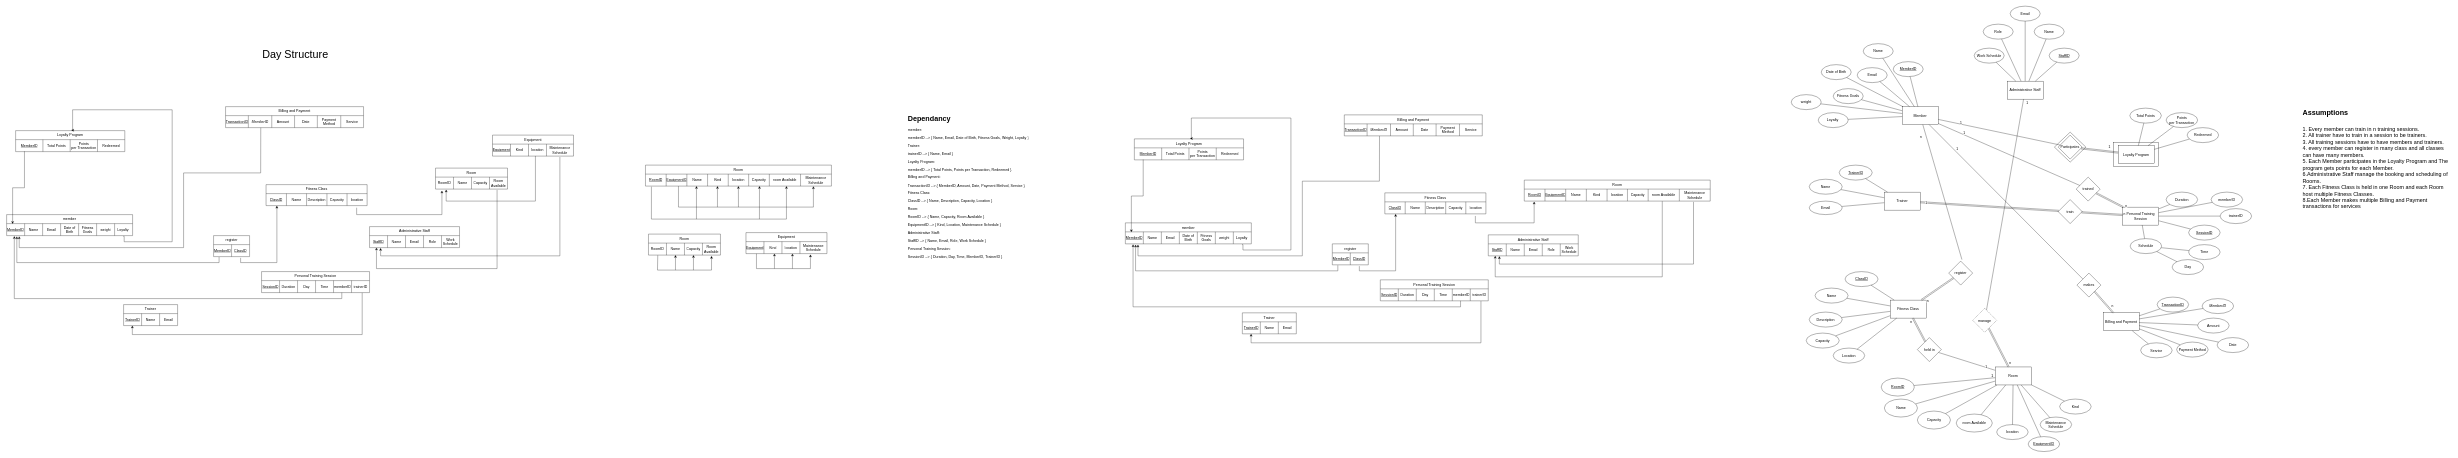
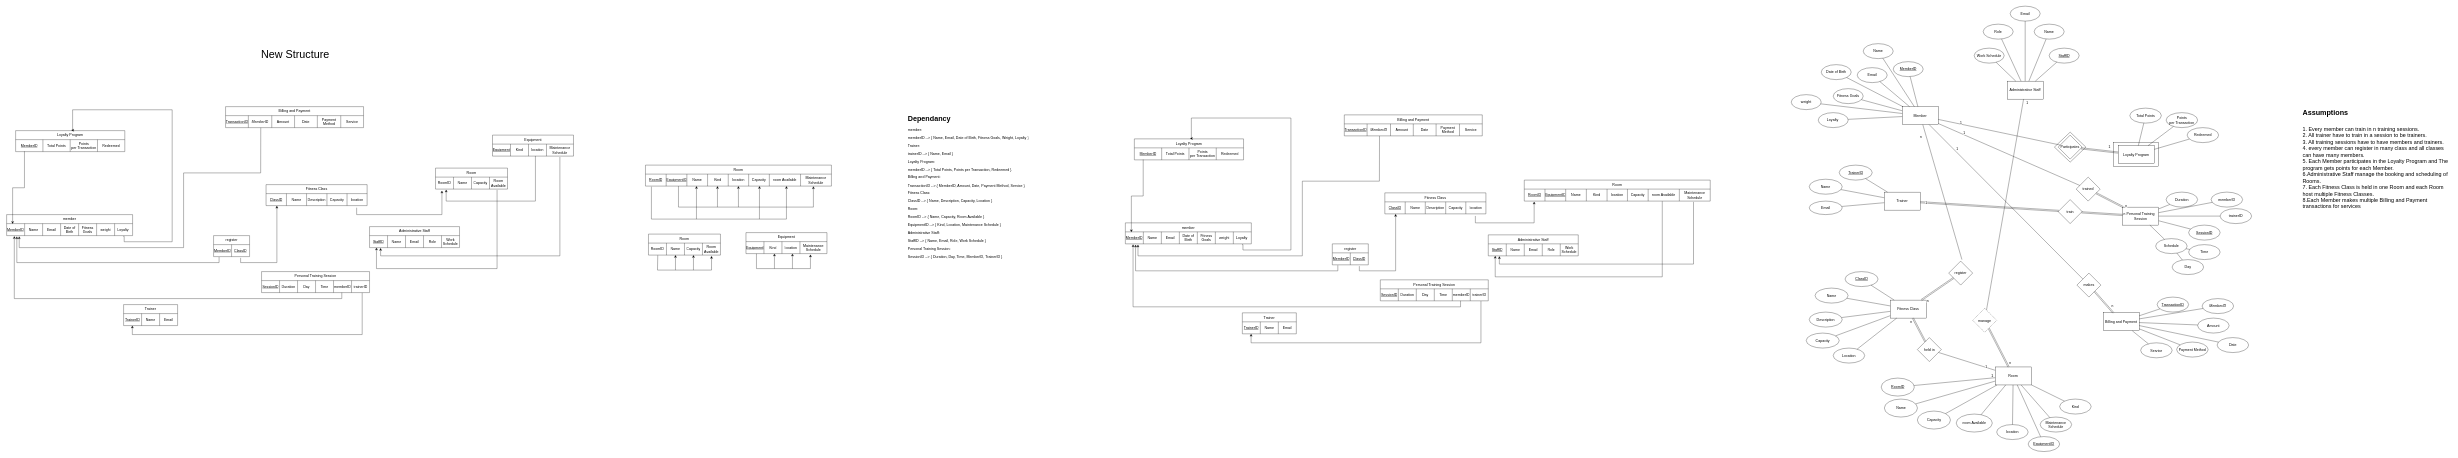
node "Day Structure": label "Day Structure" -> "New Structure"
node "Schedule": moved (2146, 246) -> (2171, 246)
